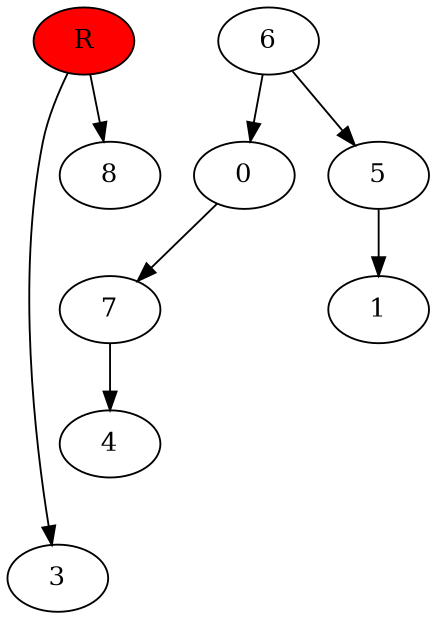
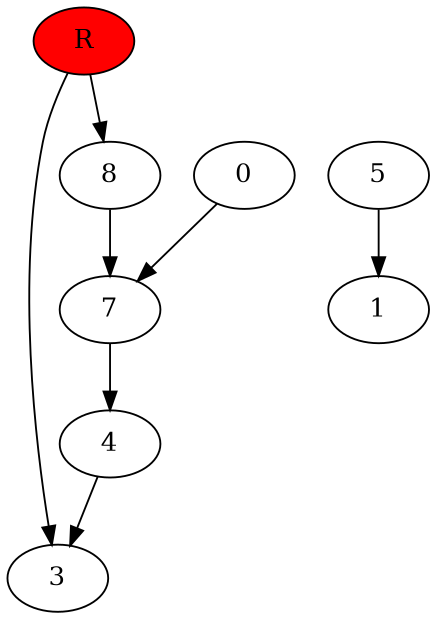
node "6": removed
edge "8" -> "7": added
edge "4" -> "3": added
